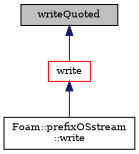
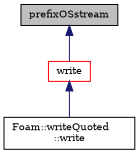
node "writeQuoted": label "writeQuoted" -> "prefixOSstream"
node "Foam::prefixOSstream ::write": label "Foam::prefixOSstream ::write" -> "Foam::writeQuoted ::write"
